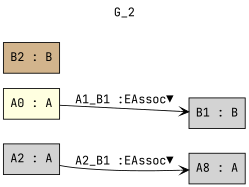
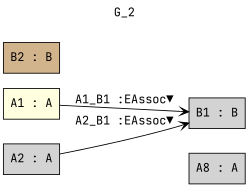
node "A0 : A": label "A0 : A" -> "A1 : A"
edge "A2 : A" -> "A8 : A": now "A2 : A" -> "B1 : B"
